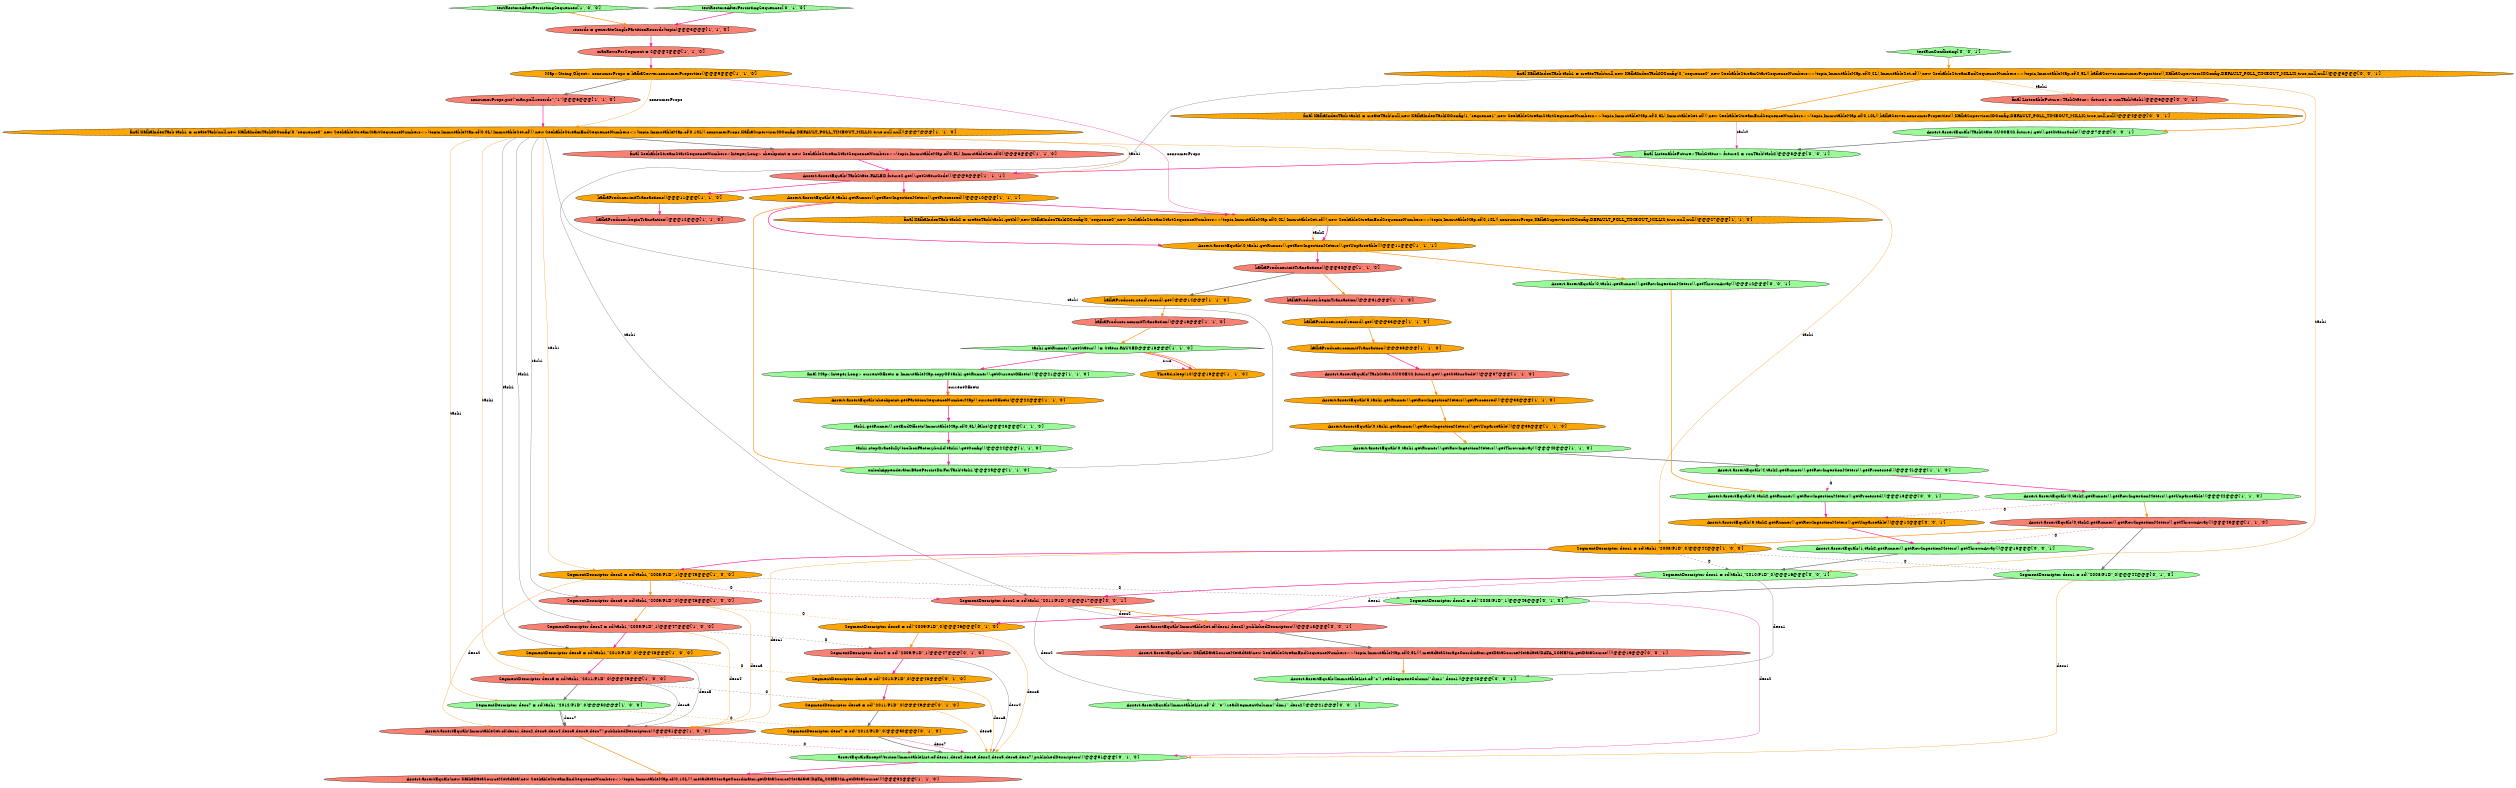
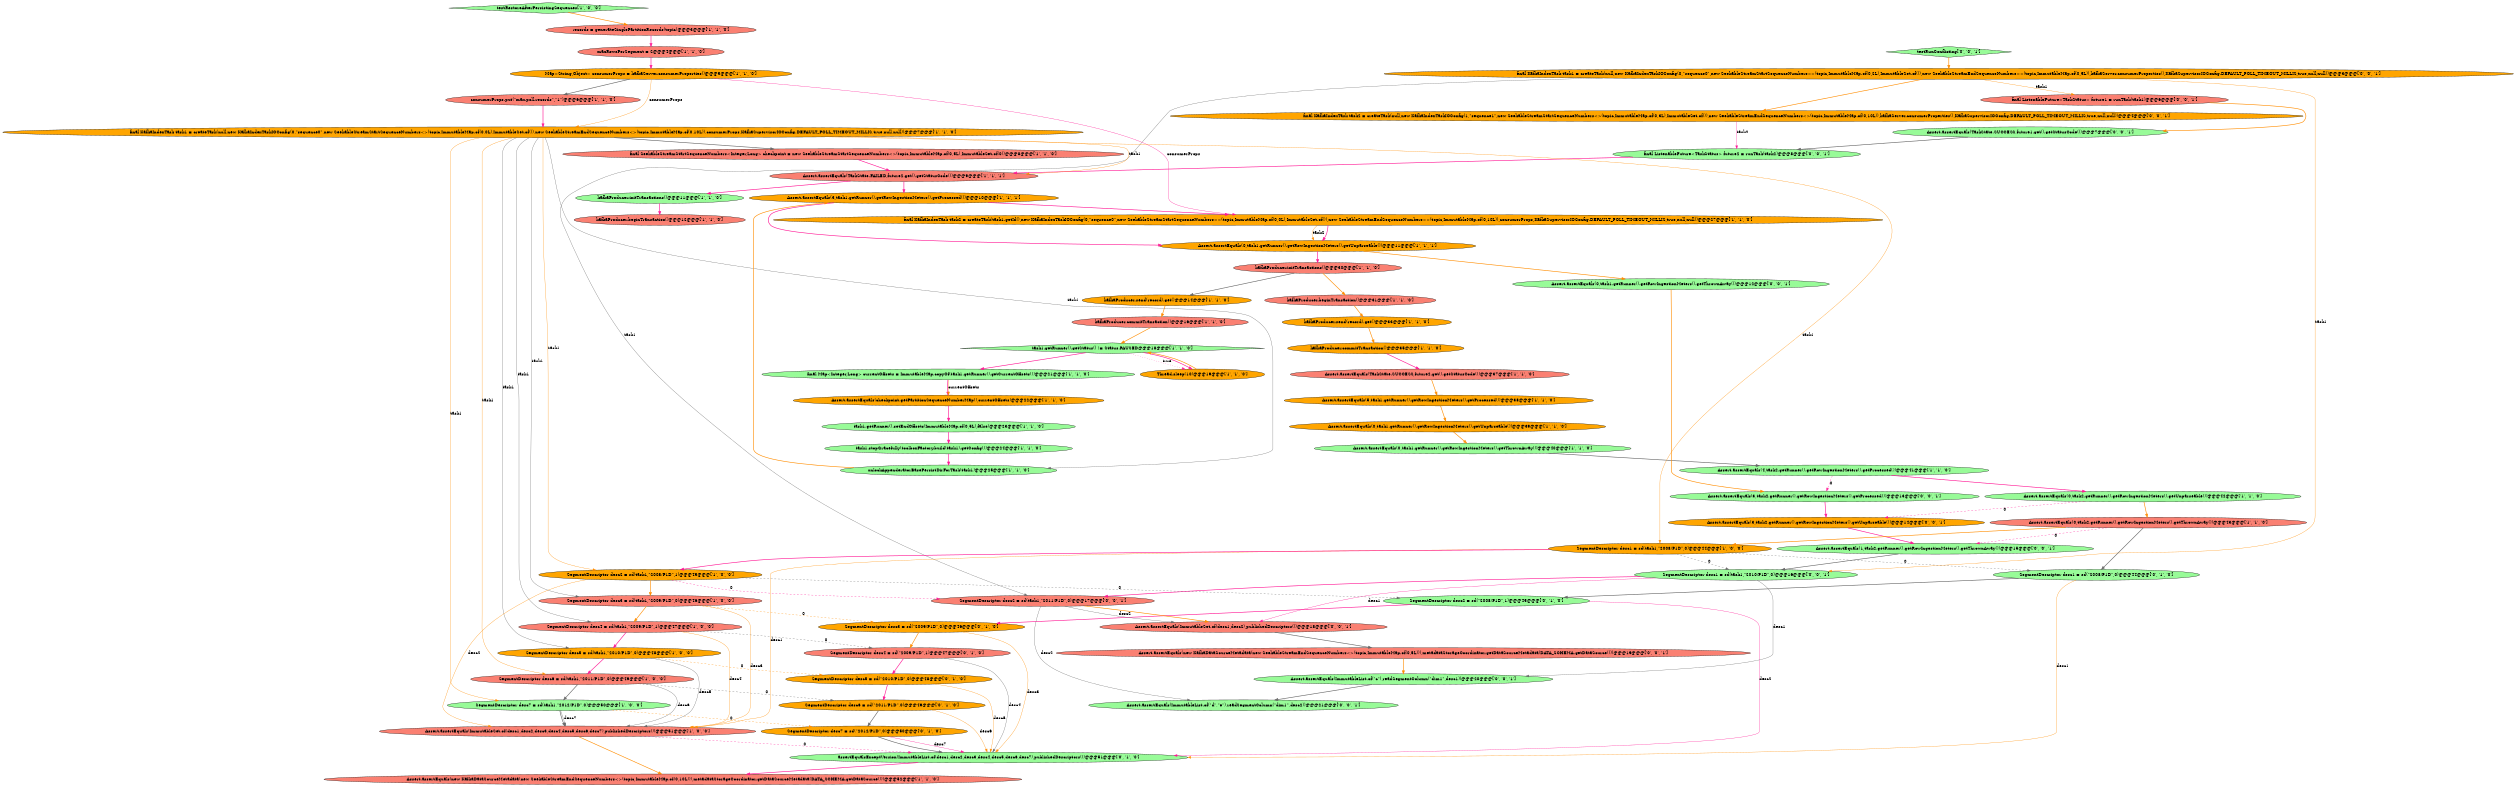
node "testRestoreAfterPersistingSequences['0', '1', '0']": removed
node "kafkaProducer.initTransactions()@@@11@@@['1', '1', '0']": fillcolor orange -> palegreen
edge "kafkaProducer.beginTransaction()@@@31@@@['1', '1', '0']" -> "kafkaProducer.send(record).get()@@@33@@@['1', '1', '0']": added
